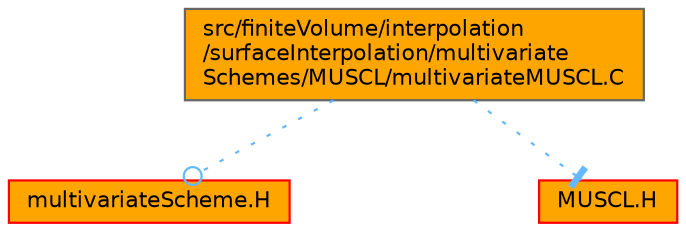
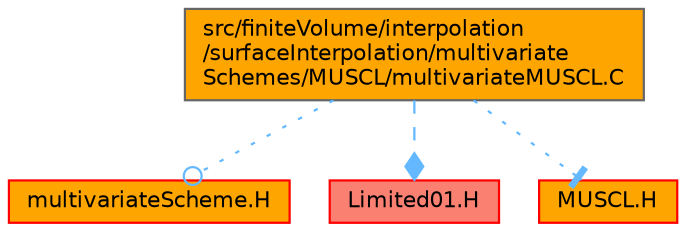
node "Limited01.H": added
